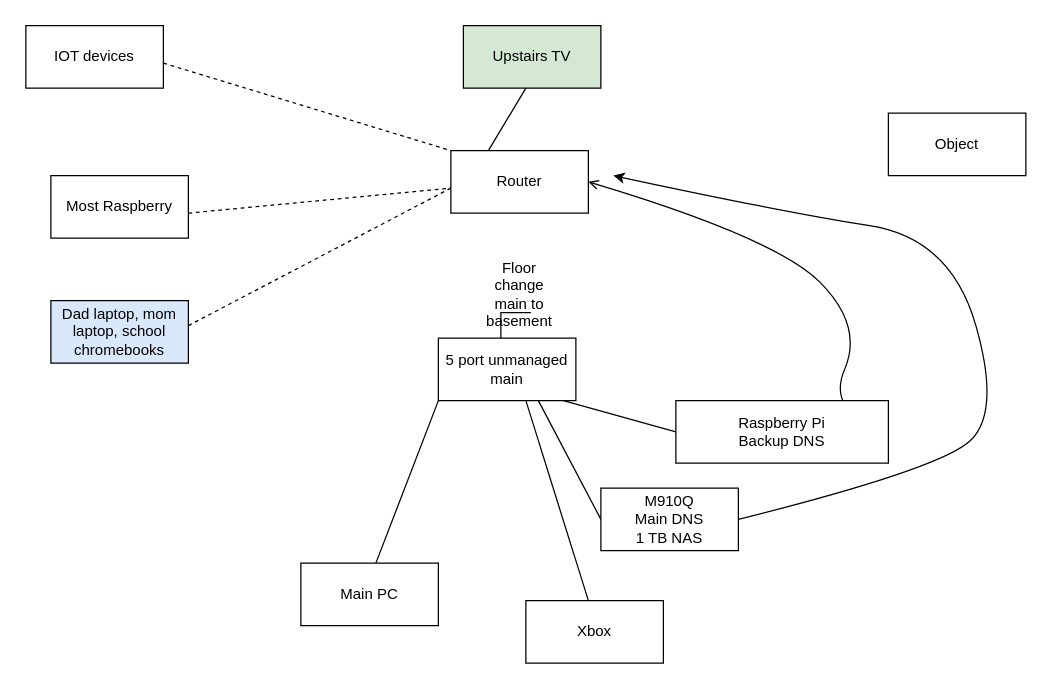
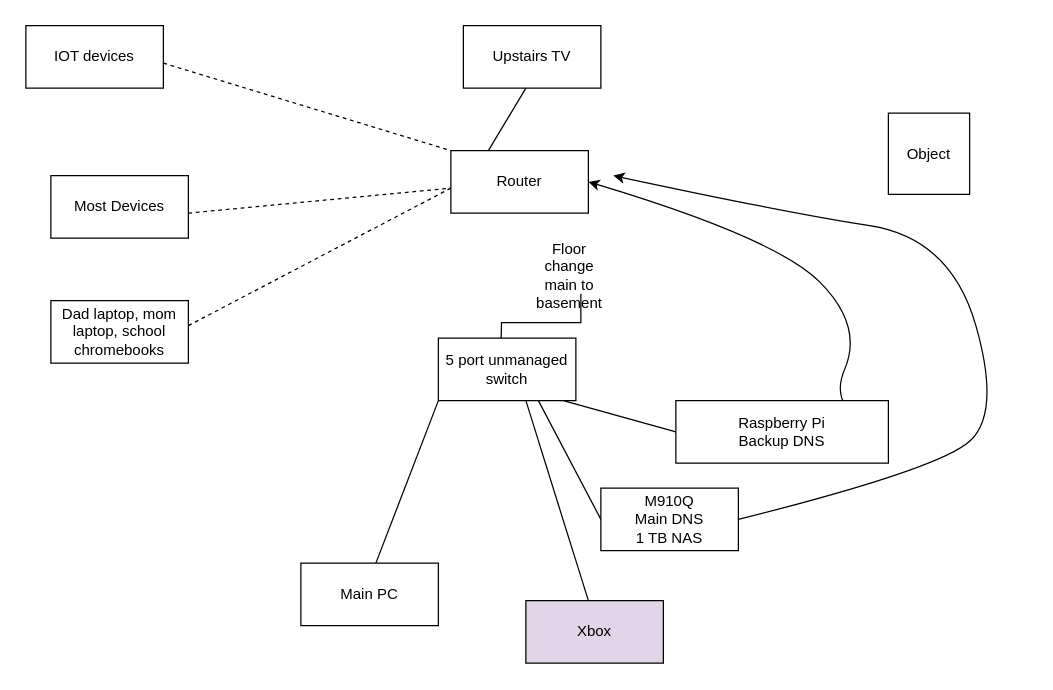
node "Upstairs TV": fillcolor #d5e8d4 -> #ffffff
node "Object": size 138x63 -> 81x81
edge "Raspberry Pi Backup DNS" -> "Router": arrowhead open -> classic
node "Most Raspberry": label "Most Raspberry" -> "Most Devices"
node "Floor change main to basement": moved (519, 294) -> (569, 276)
node "Dad laptop, mom laptop, school chromebooks": fillcolor #dae8fc -> #ffffff
node "5 port unmanaged main": label "5 port unmanaged main" -> "5 port unmanaged switch"
node "Xbox": fillcolor #ffffff -> #e1d5e7
